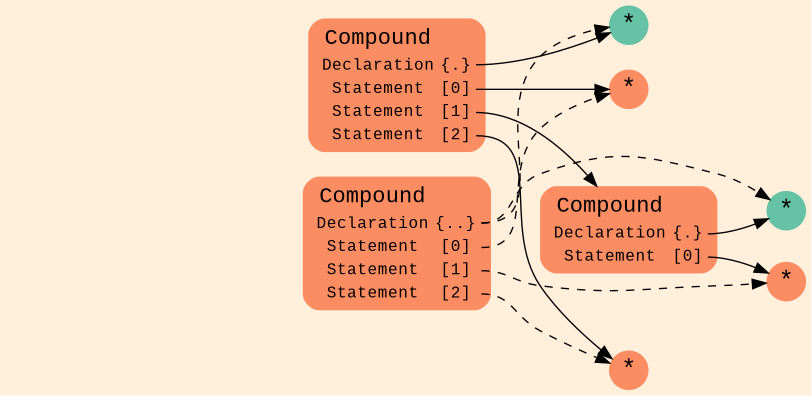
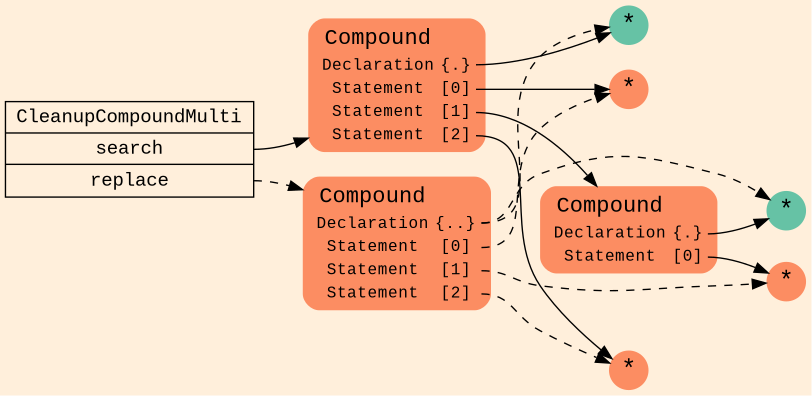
node "CleanupCompoundMulti": added
